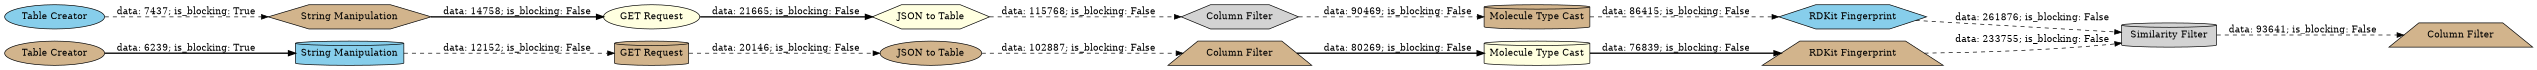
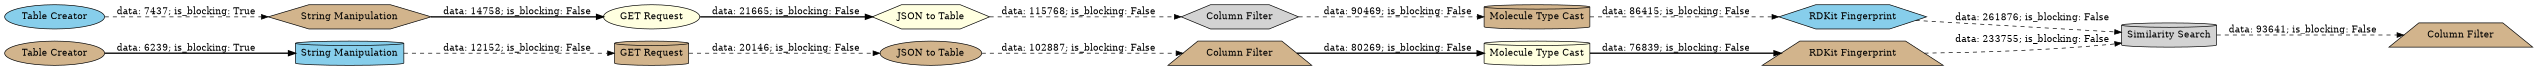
node "Similarity Filter": label "Similarity Filter" -> "Similarity Search"
